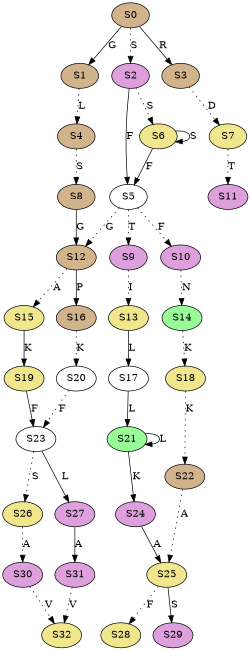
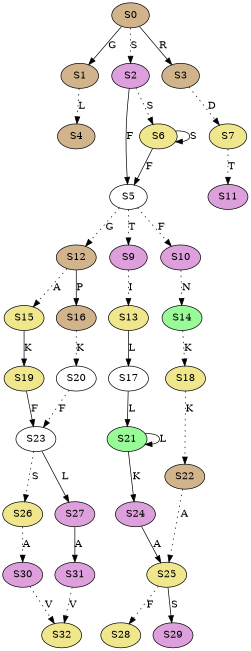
node "S8": removed
